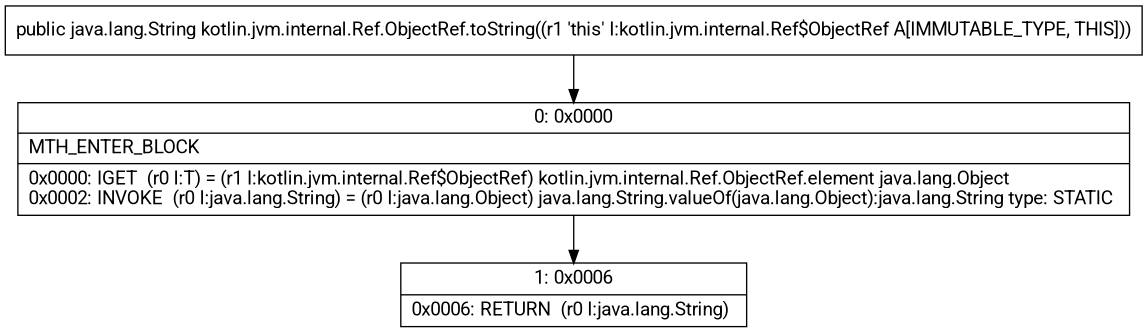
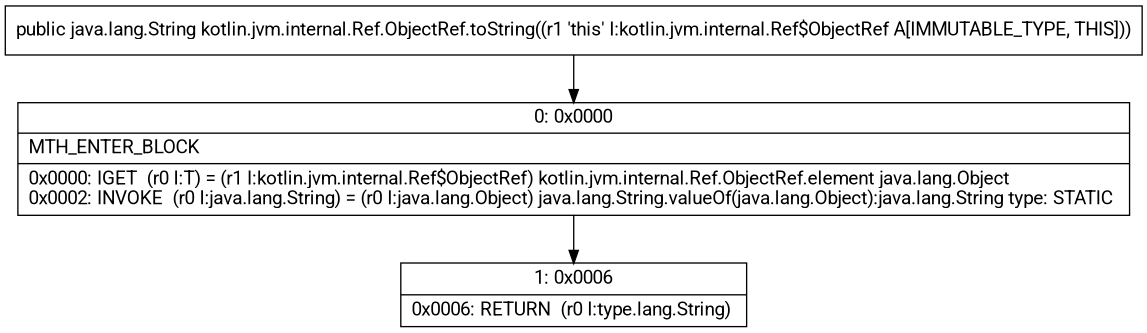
node "1: 0x0006": text "0x0006: RETURN  (r0 I:java.lang.String)" -> "0x0006: RETURN  (r0 I:type.lang.String)"
